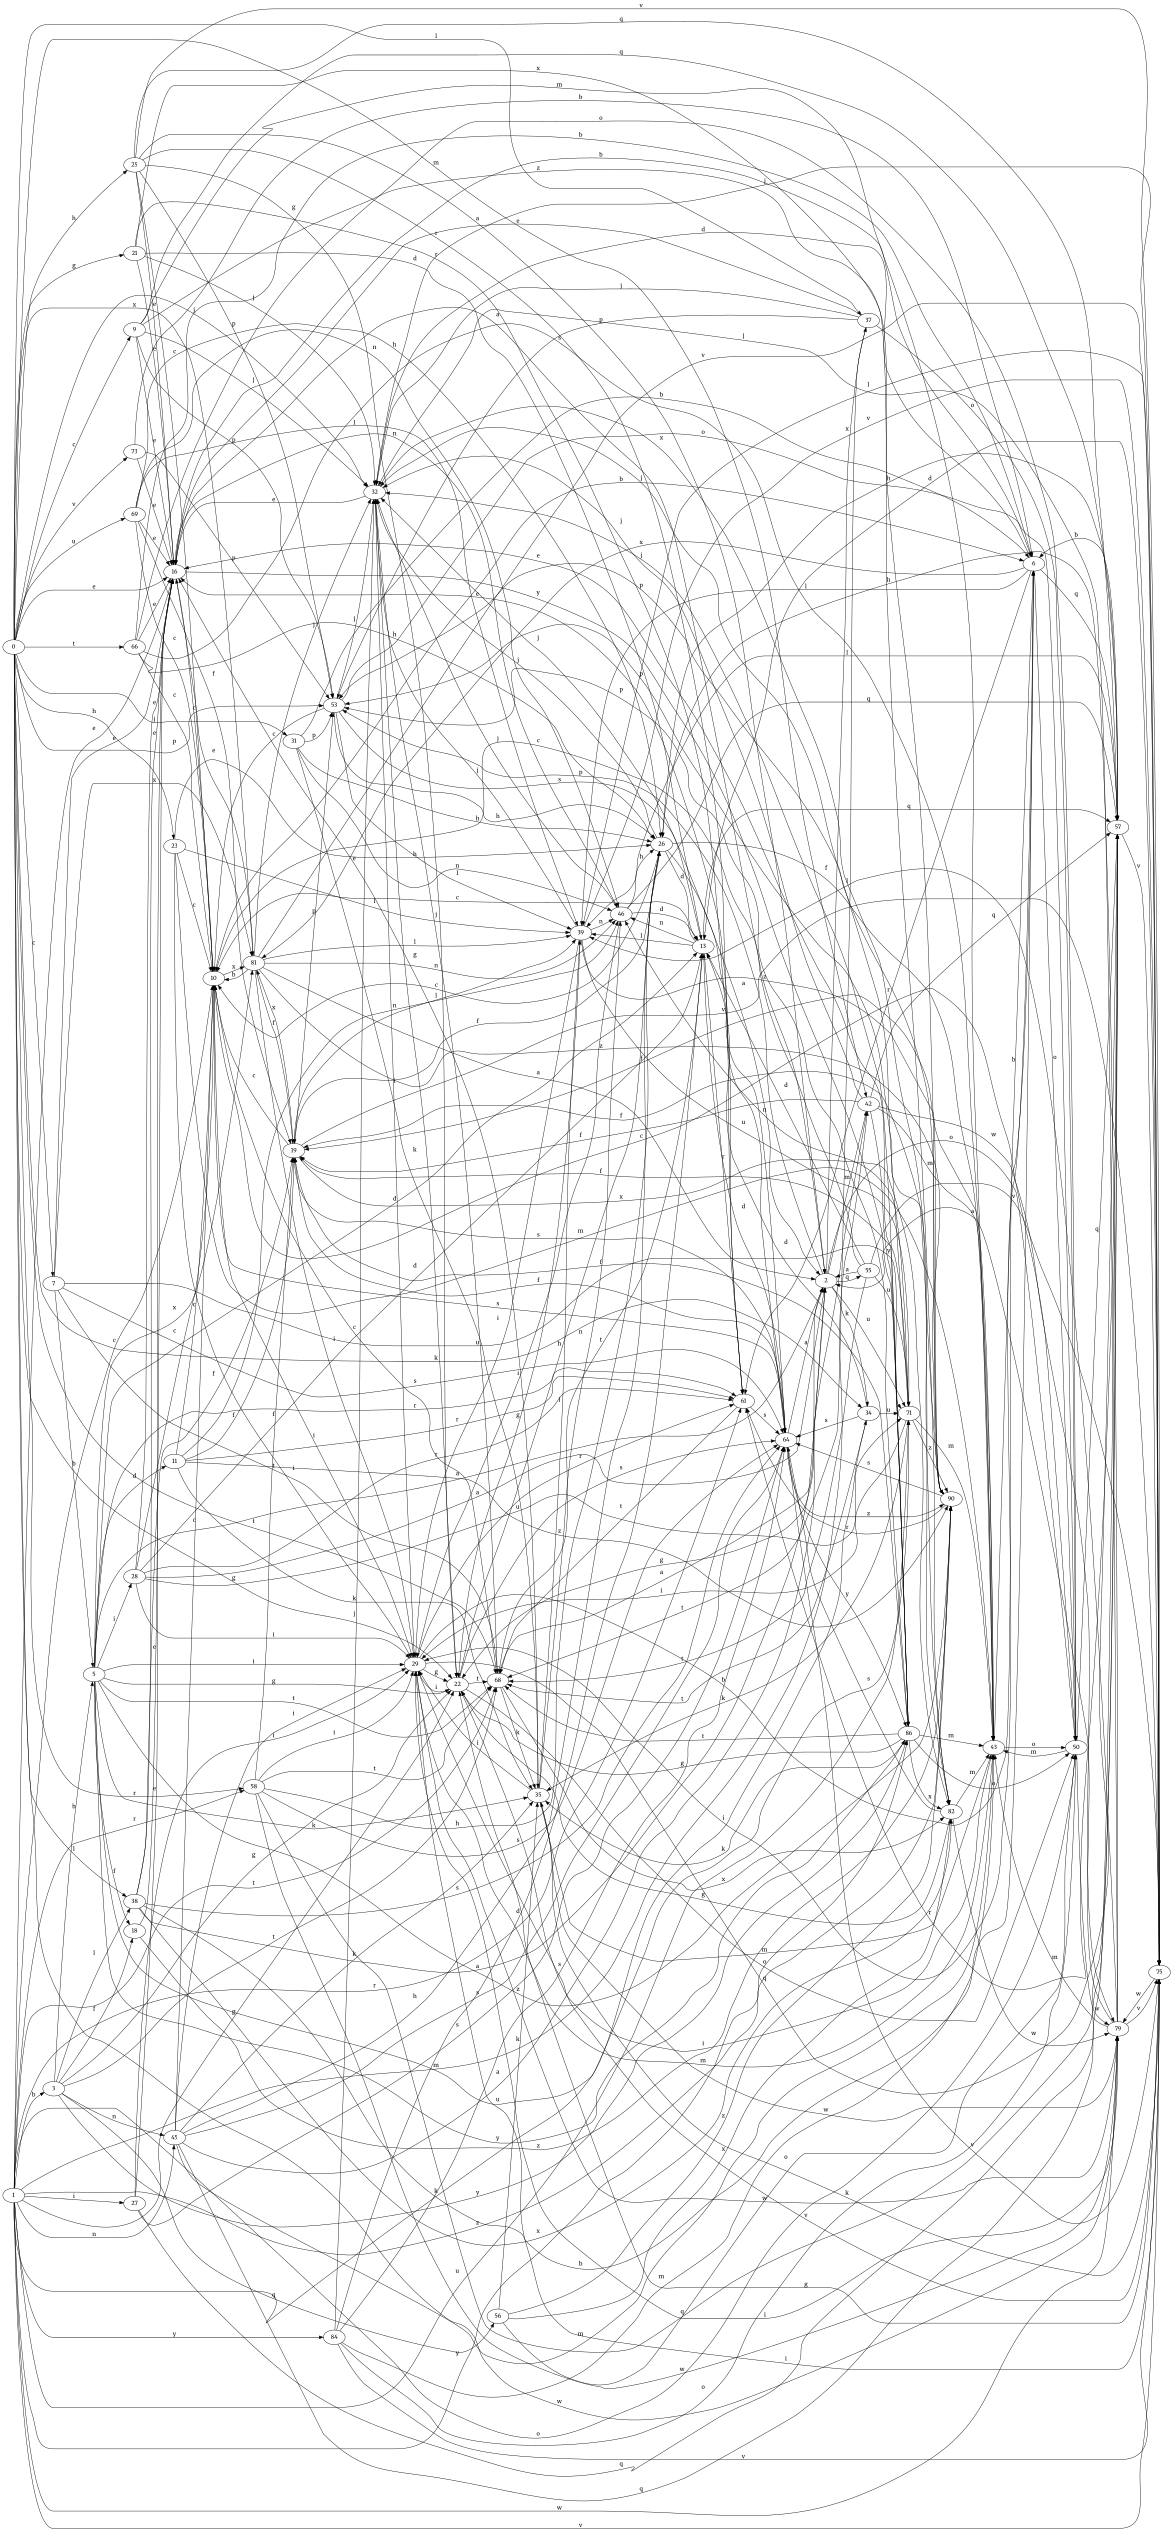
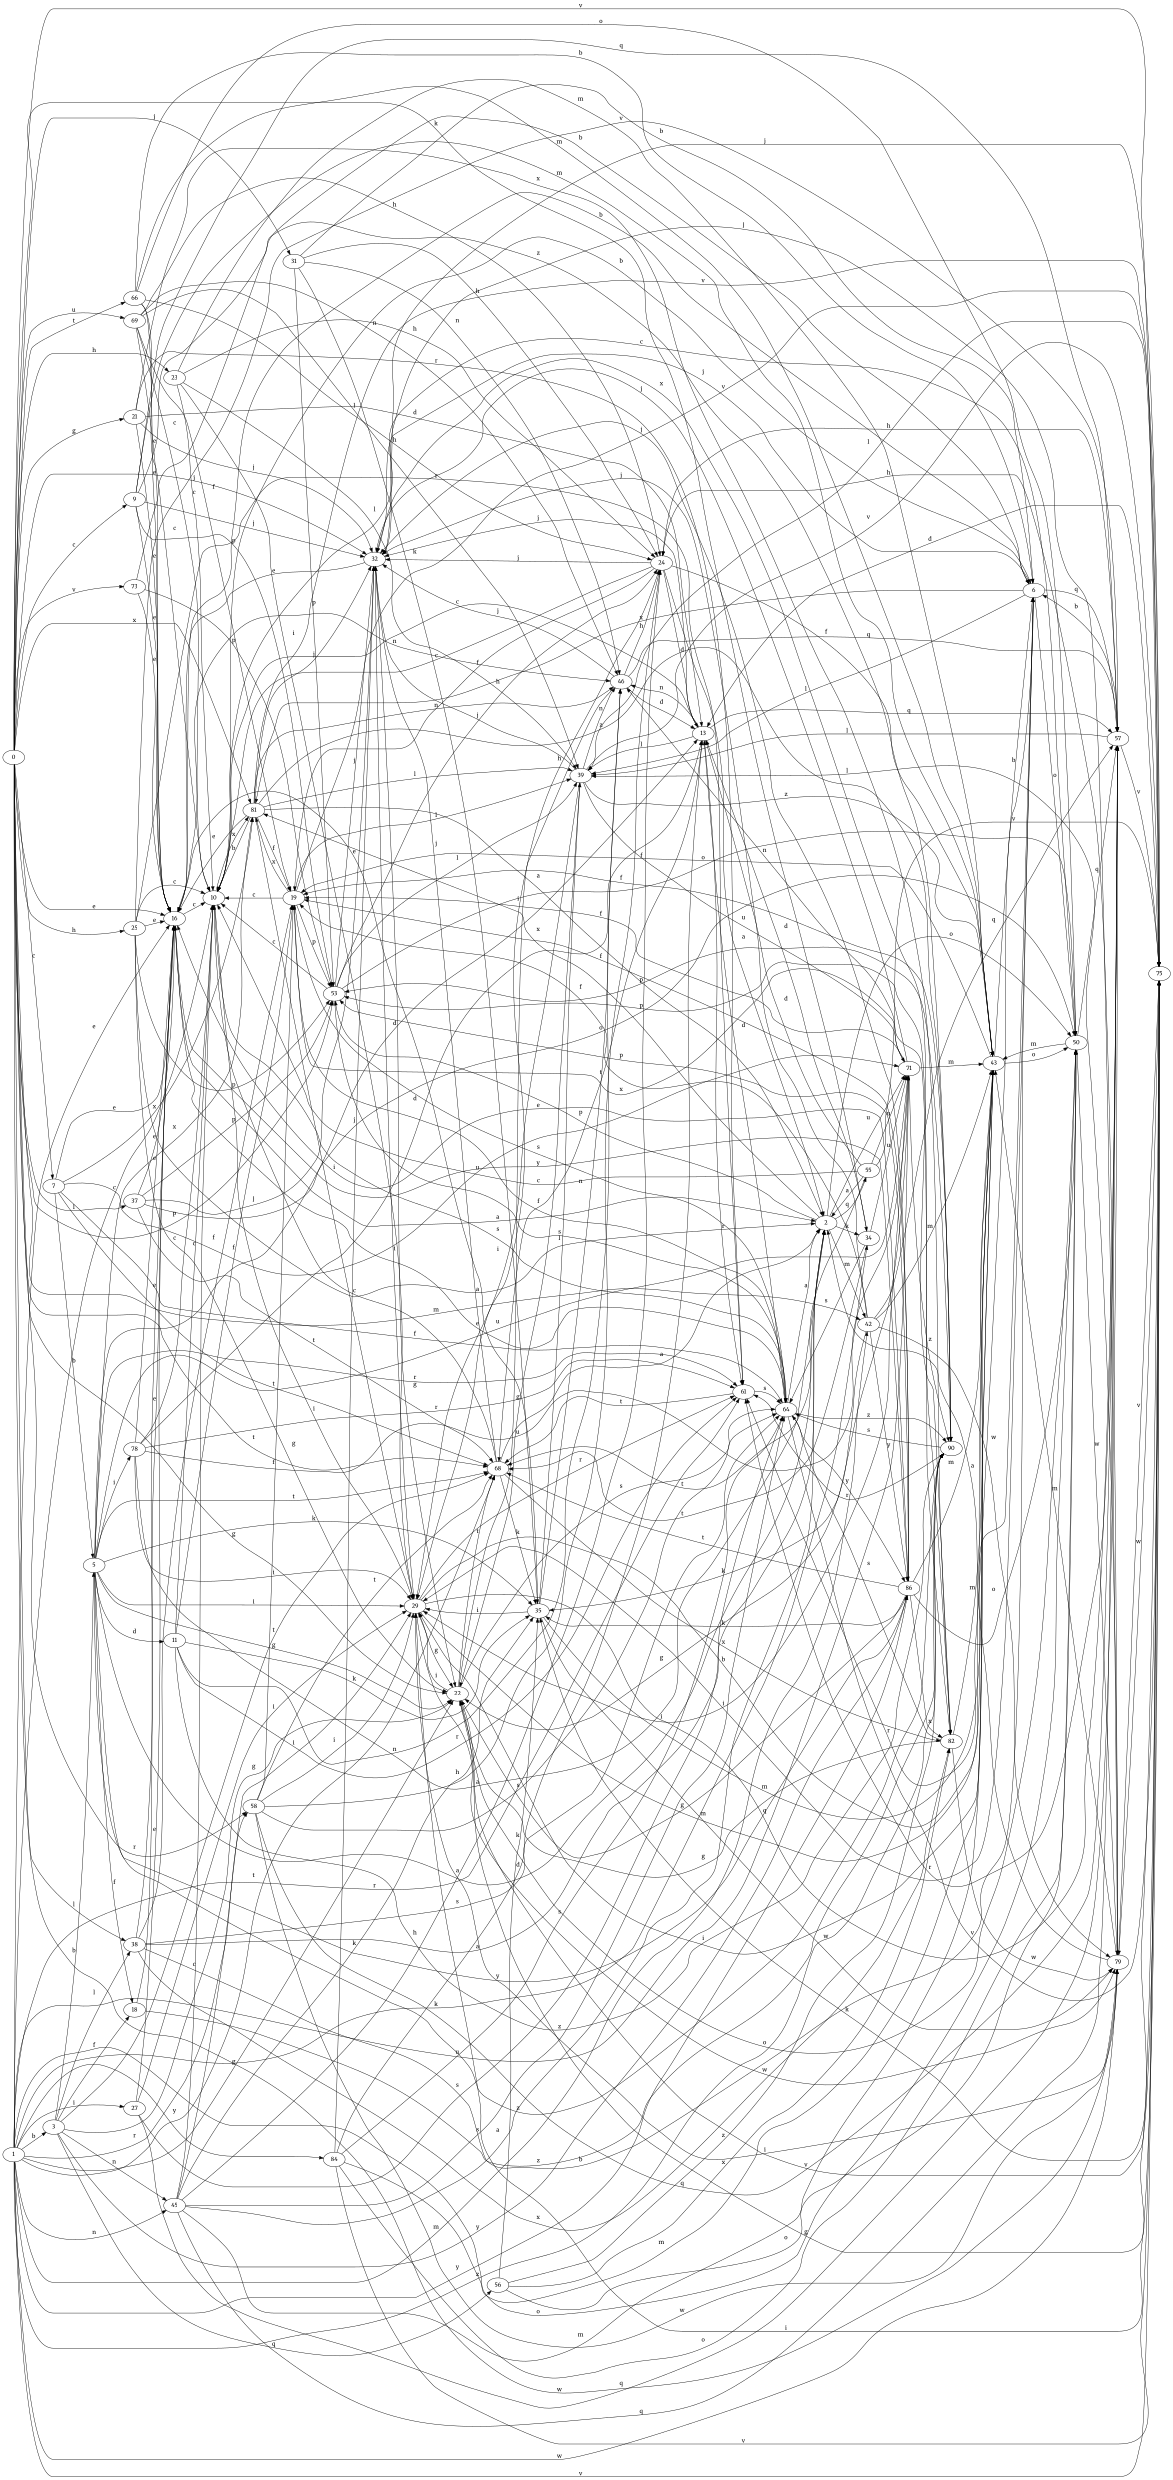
edge "25" -> "57": label "q" -> "v"
edge "6" -> "32": label "d" -> "j"
edge "25" -> "75": now "0" -> "75"
edge "66" -> "43": label "s" -> "m"
edge "2" -> "37": now "2" -> "81"
node "26": label "26" -> "24"
edge "39" -> "90": now "39" -> "43"
edge "7" -> "64": label "s" -> "f"
node "28": label "28" -> "78"
